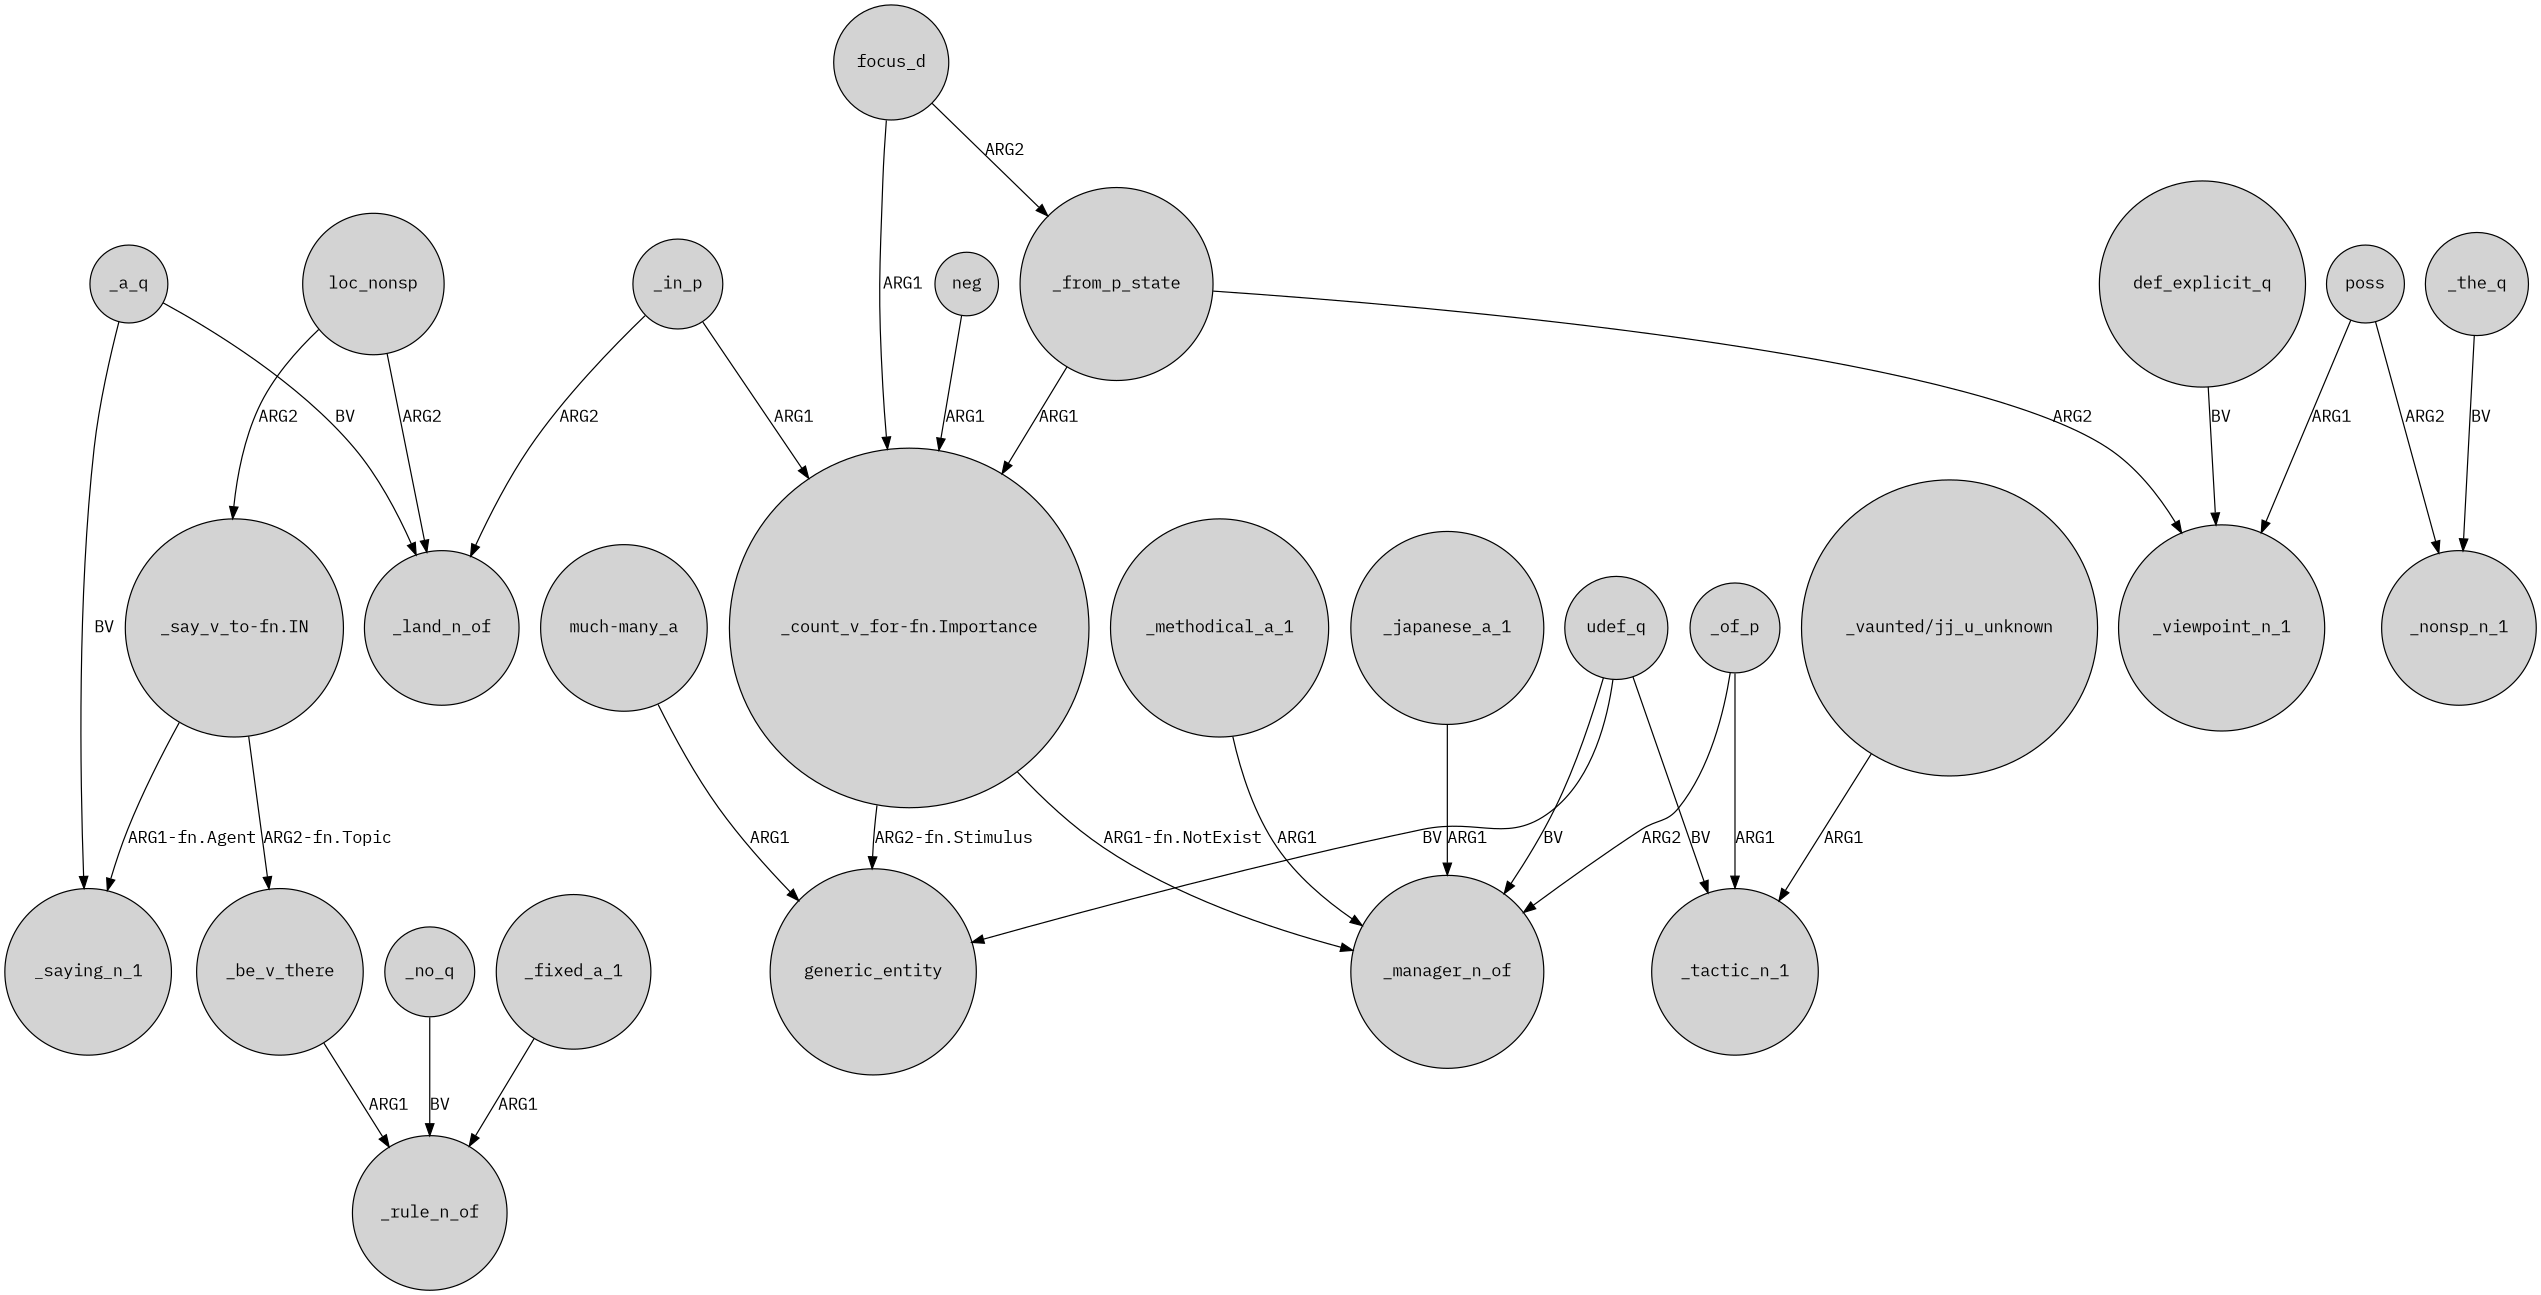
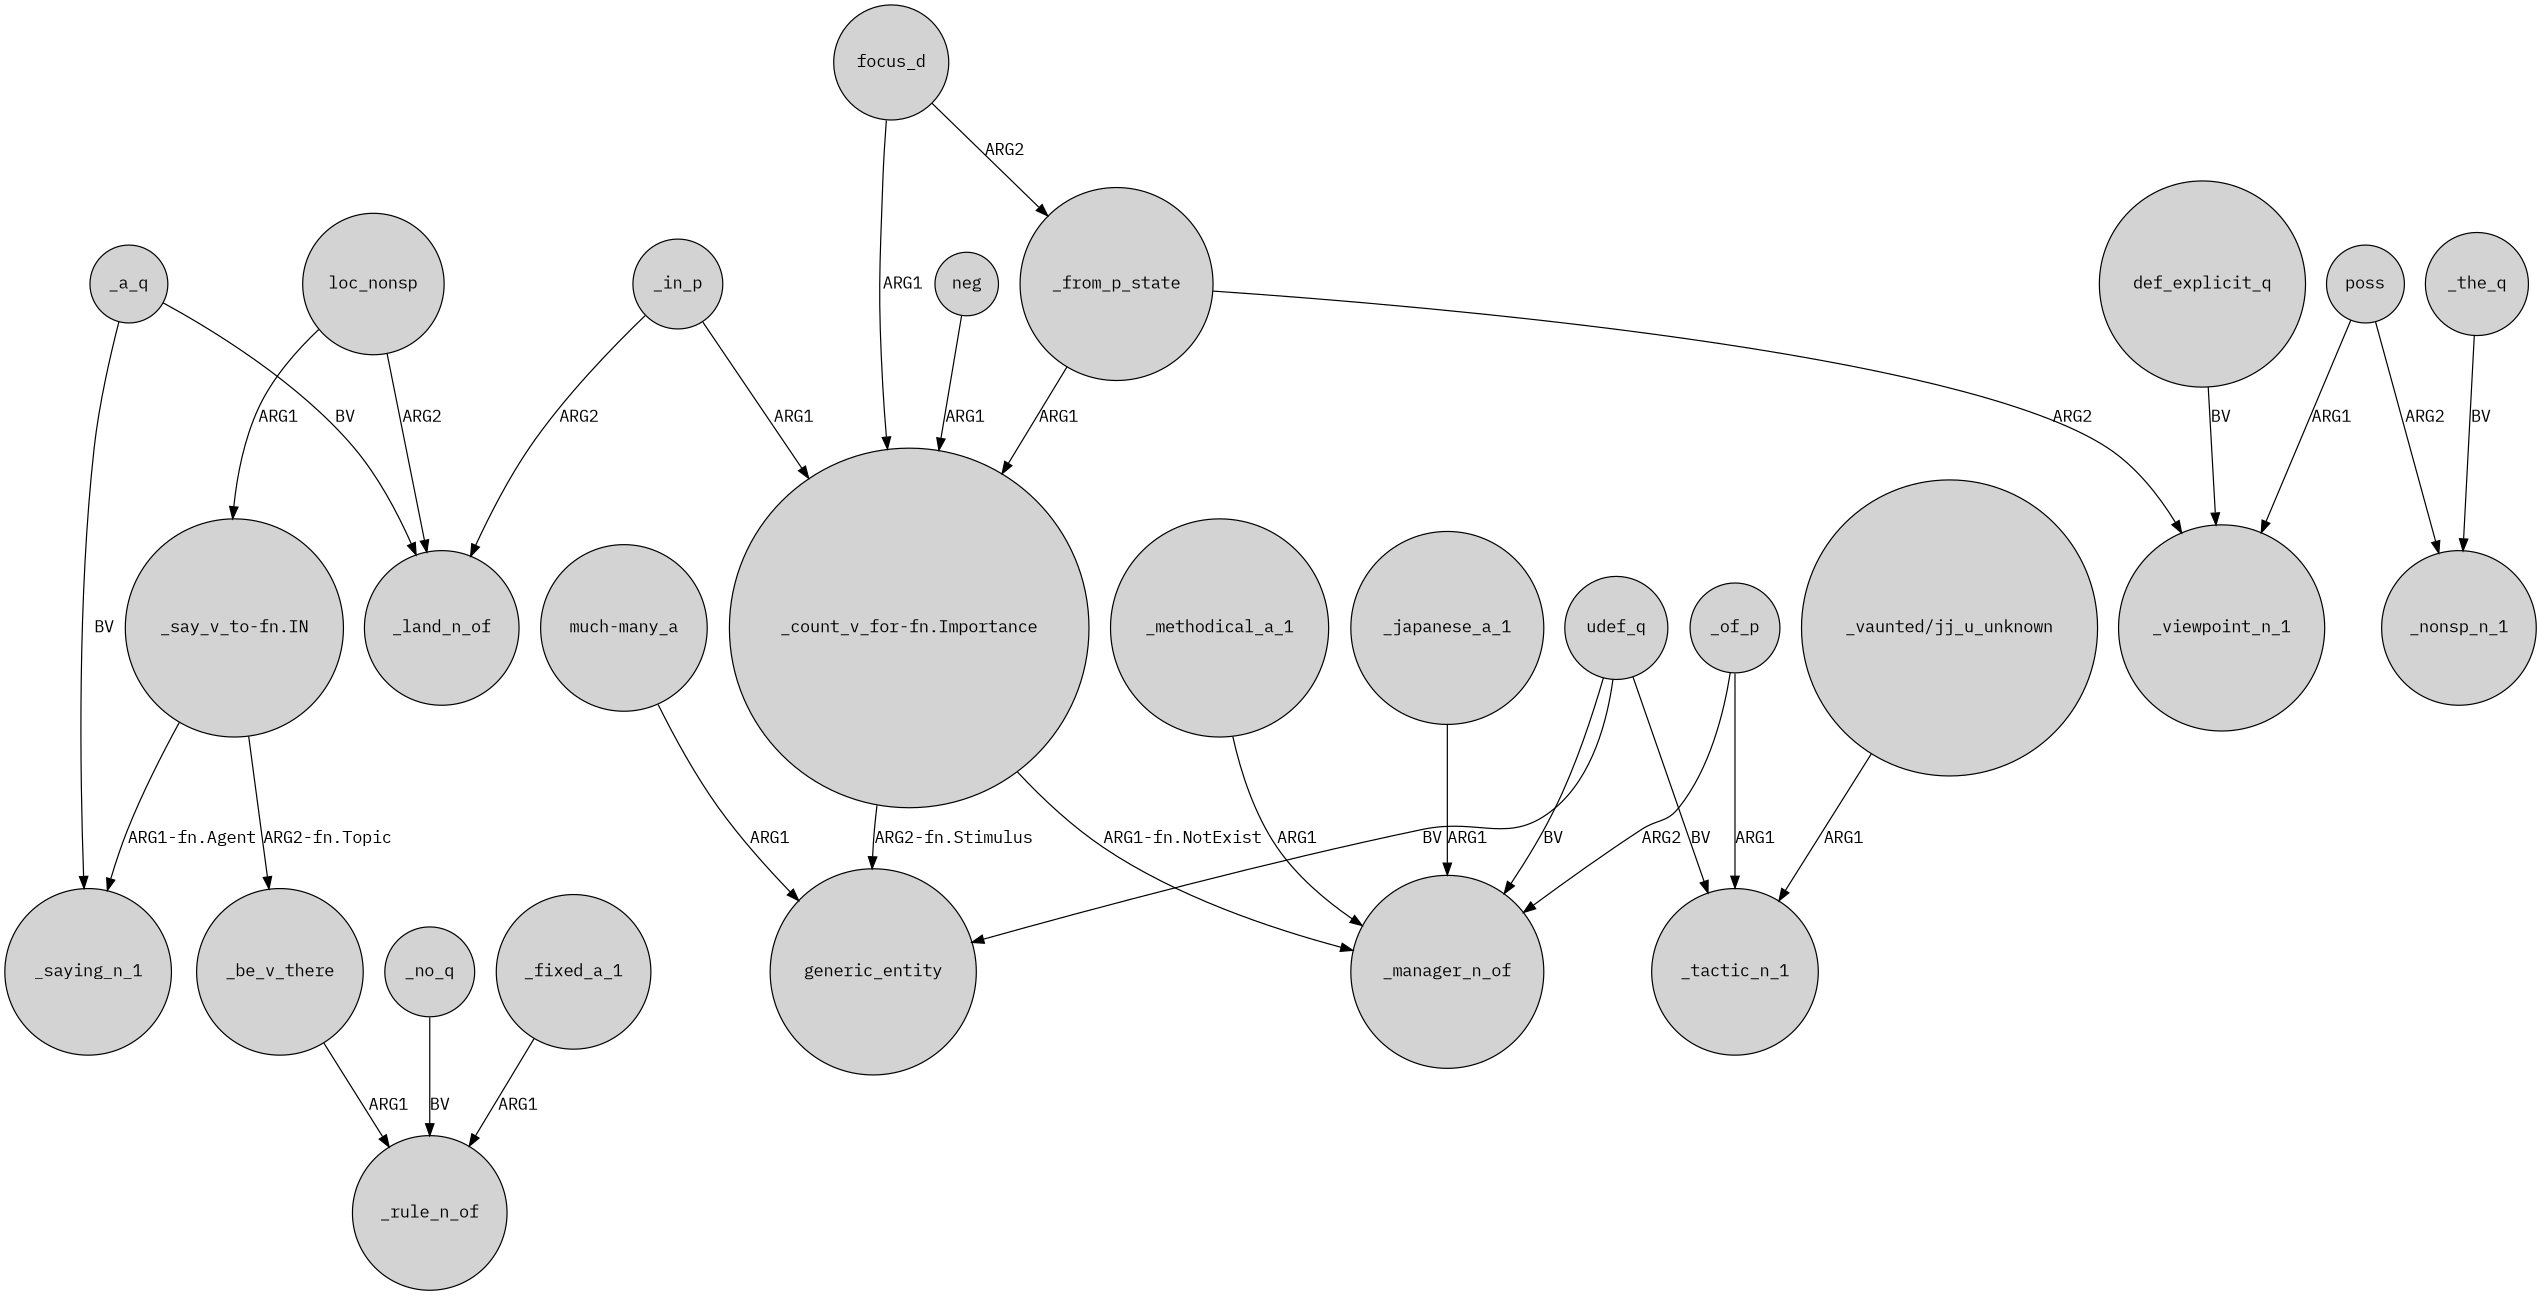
edge "loc_nonsp" -> "_say_v_to-fn.IN": label "ARG2" -> "ARG1"
